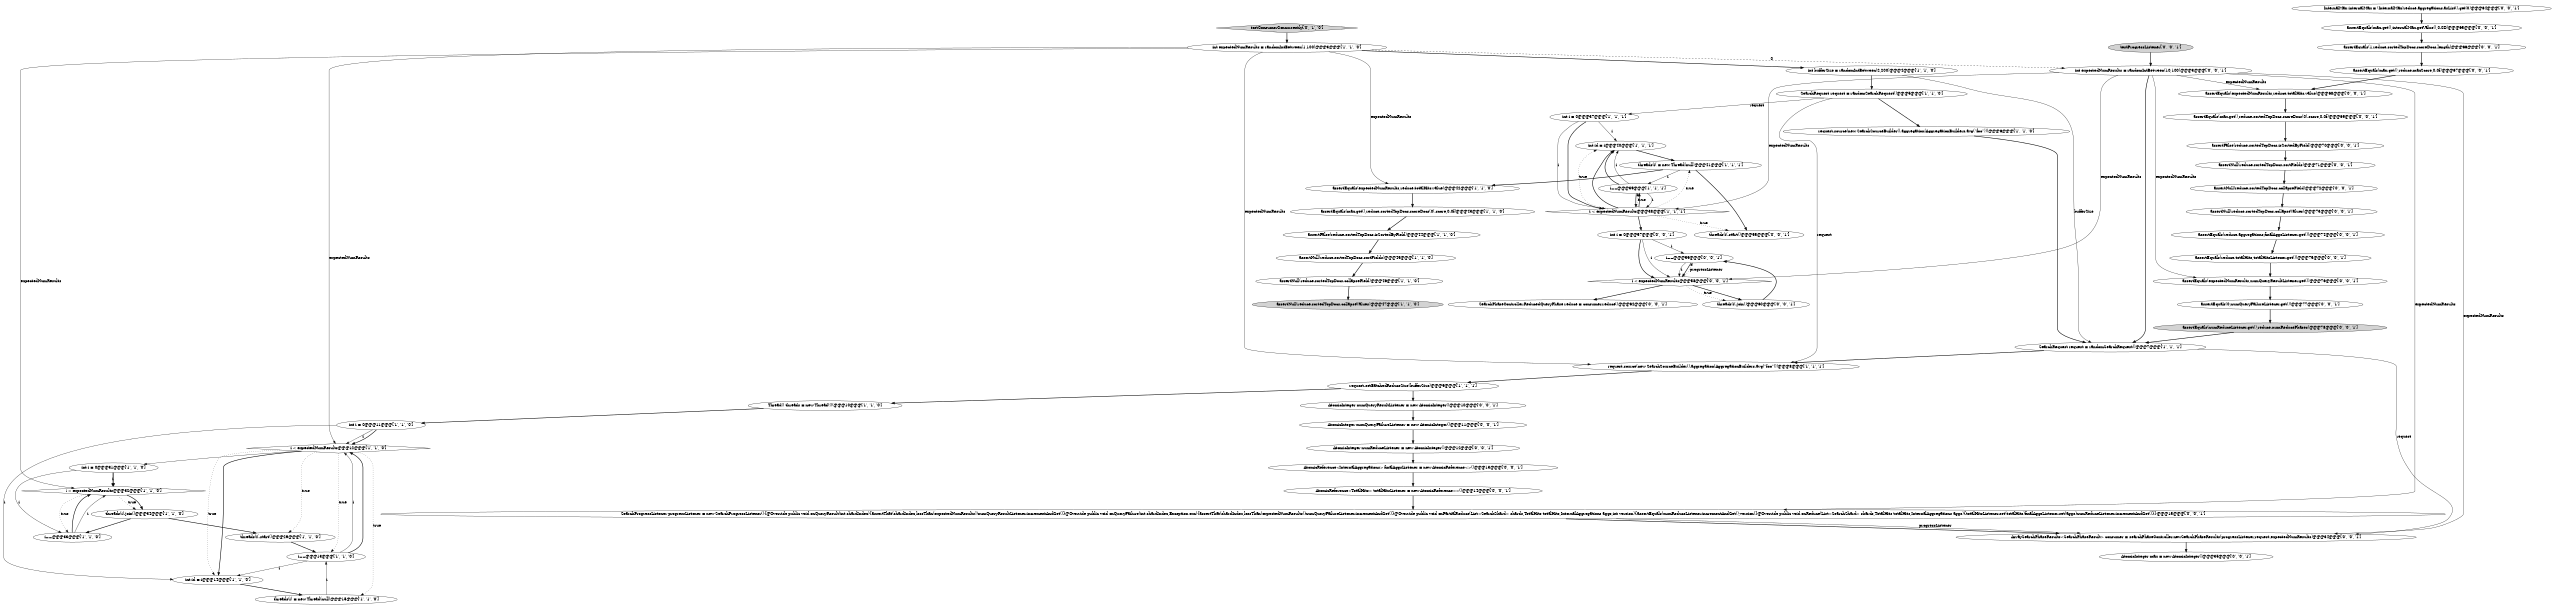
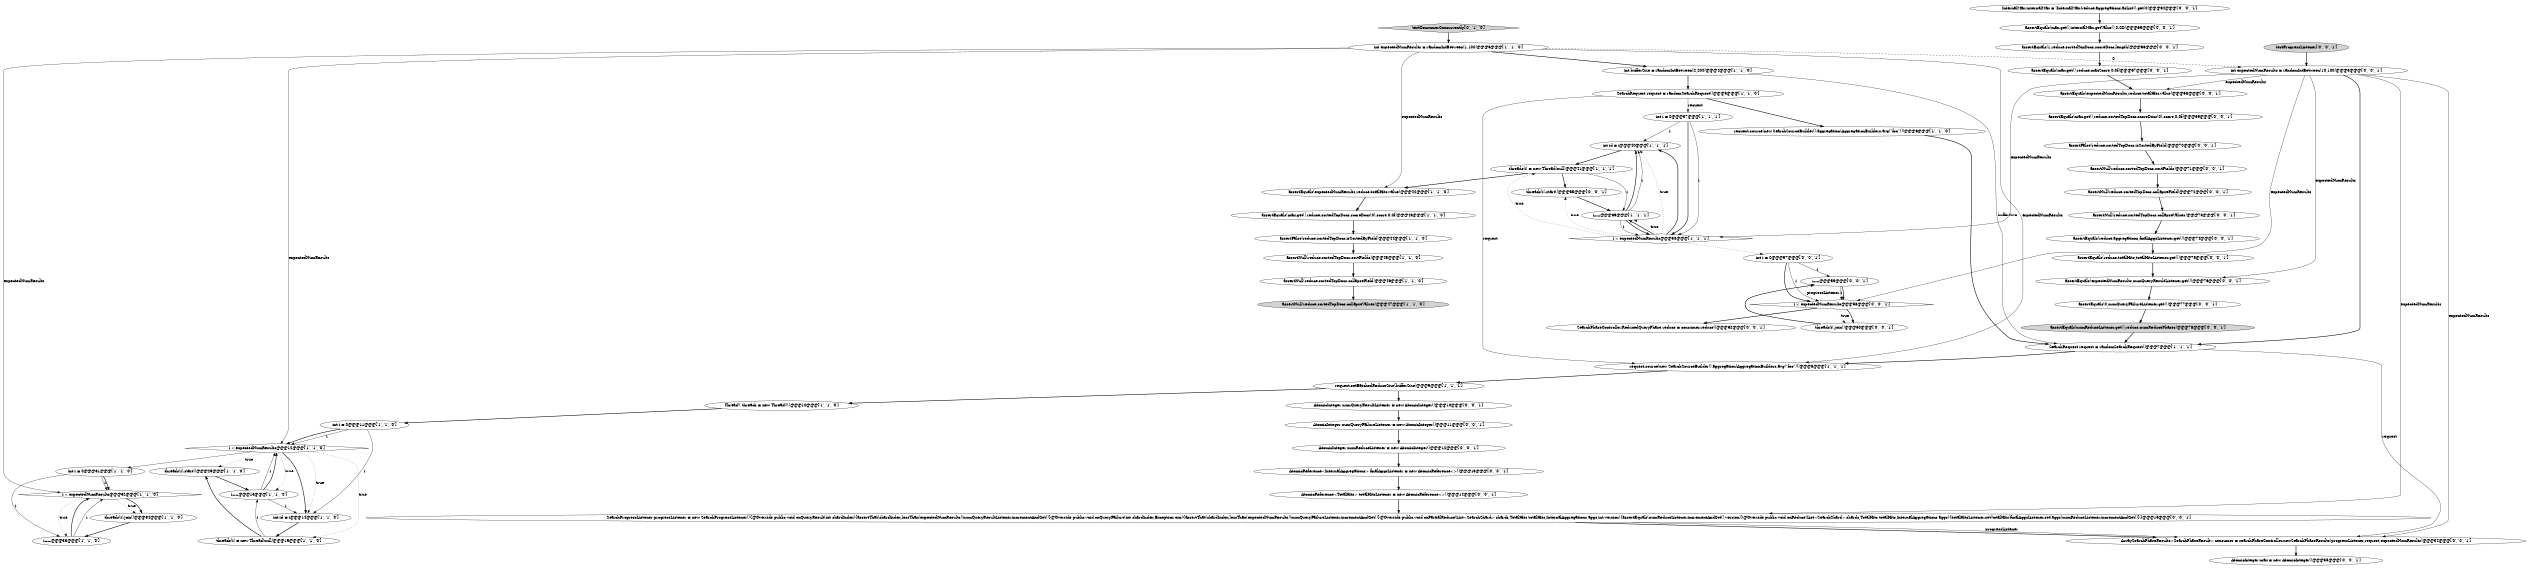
edge "threads(i(.start()@@@55@@@['0', '0', '1']" -> "i++@@@39@@@['1', '1', '1']": added
edge "i < expectedNumResults@@@38@@@['1', '1', '1']" -> "int i = 0@@@57@@@['0', '0', '1']": style bold -> dotted
edge "threads(i(.join()@@@34@@@['1', '1', '0']" -> "threads(i(.start()@@@29@@@['1', '1', '0']": now "threads(i( = new Thread(null)@@@15@@@['1', '1', '0']" -> "threads(i(.start()@@@29@@@['1', '1', '0']"
